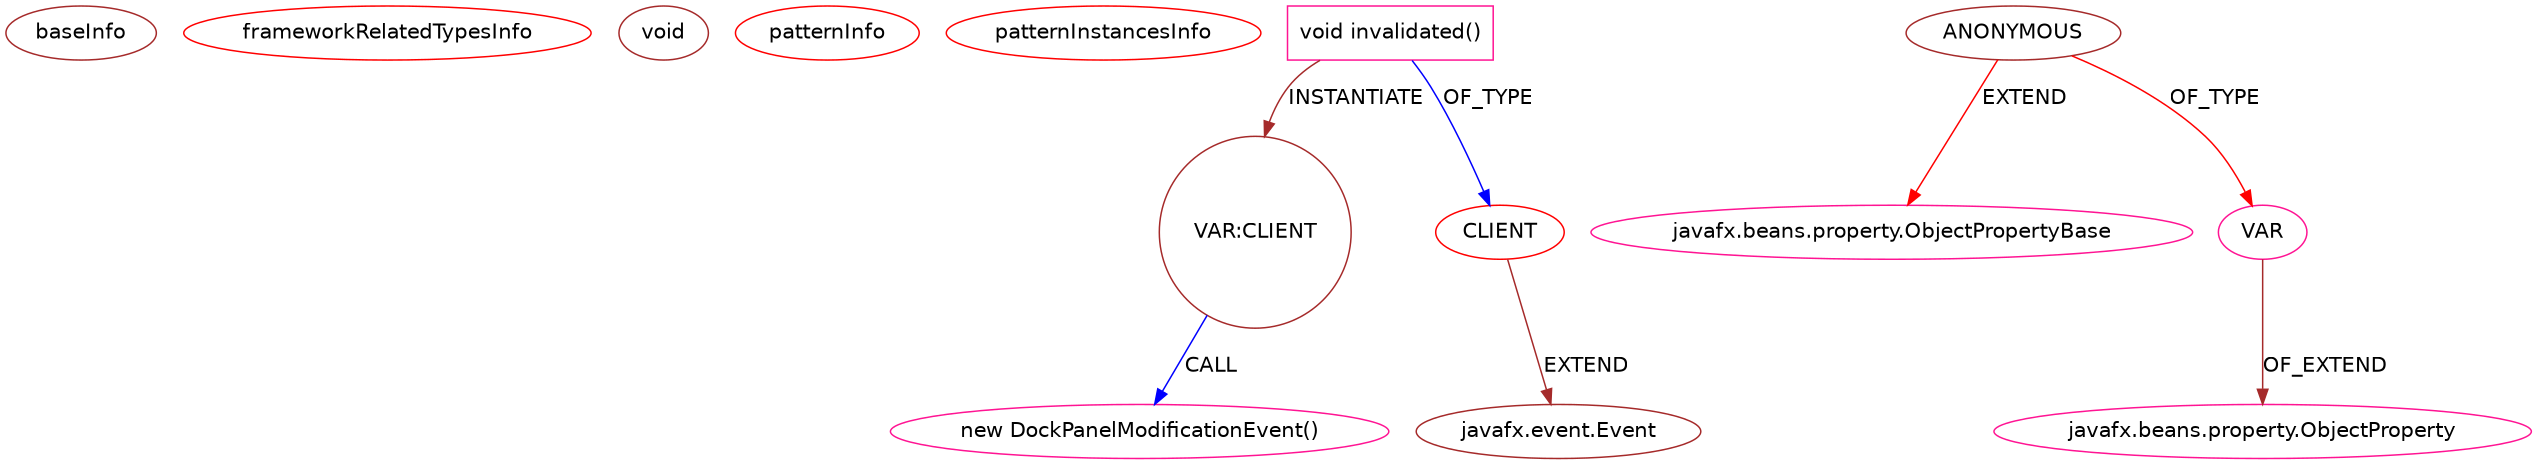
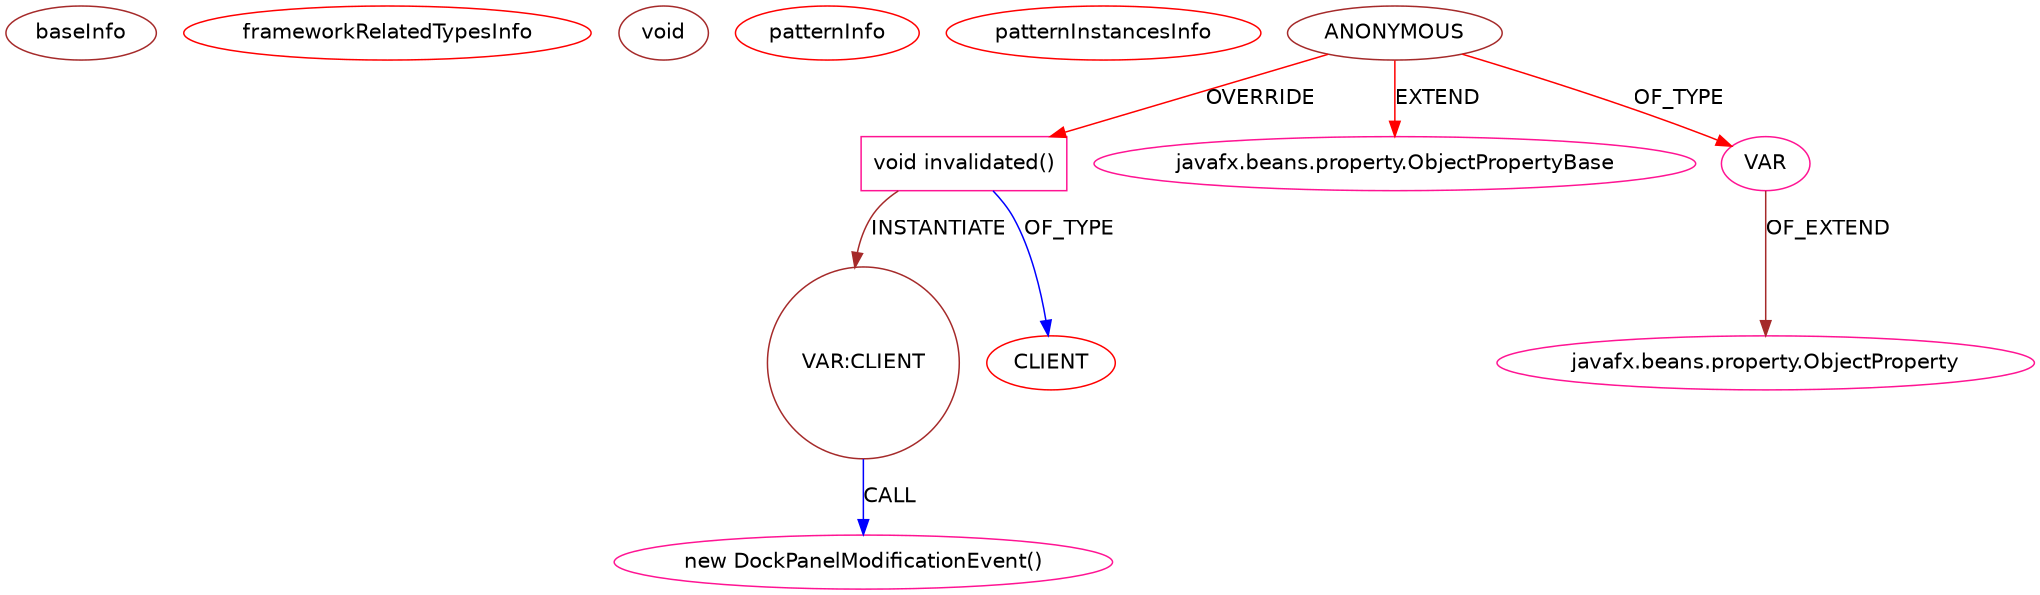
edge "ANONYMOUS" -> "void invalidated()": added, label "OVERRIDE"
node "javafx.event.Event": removed
